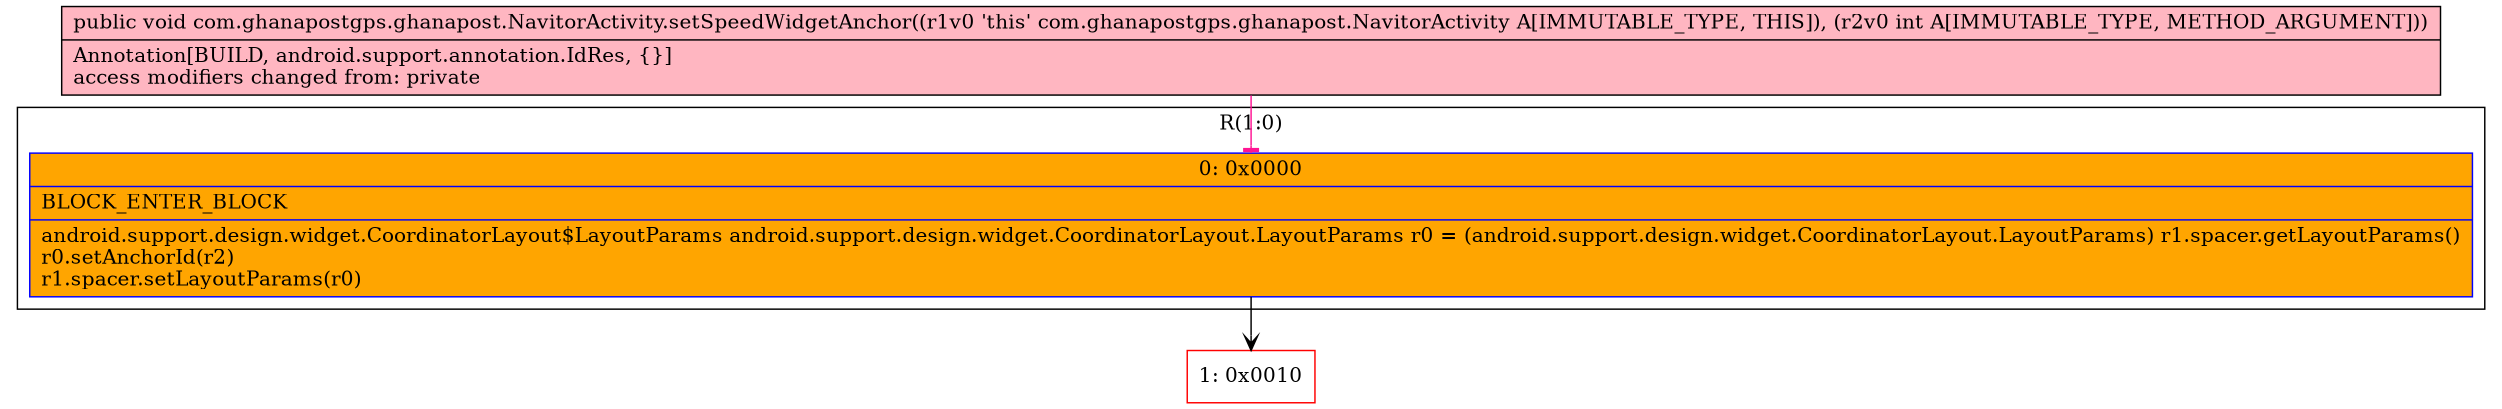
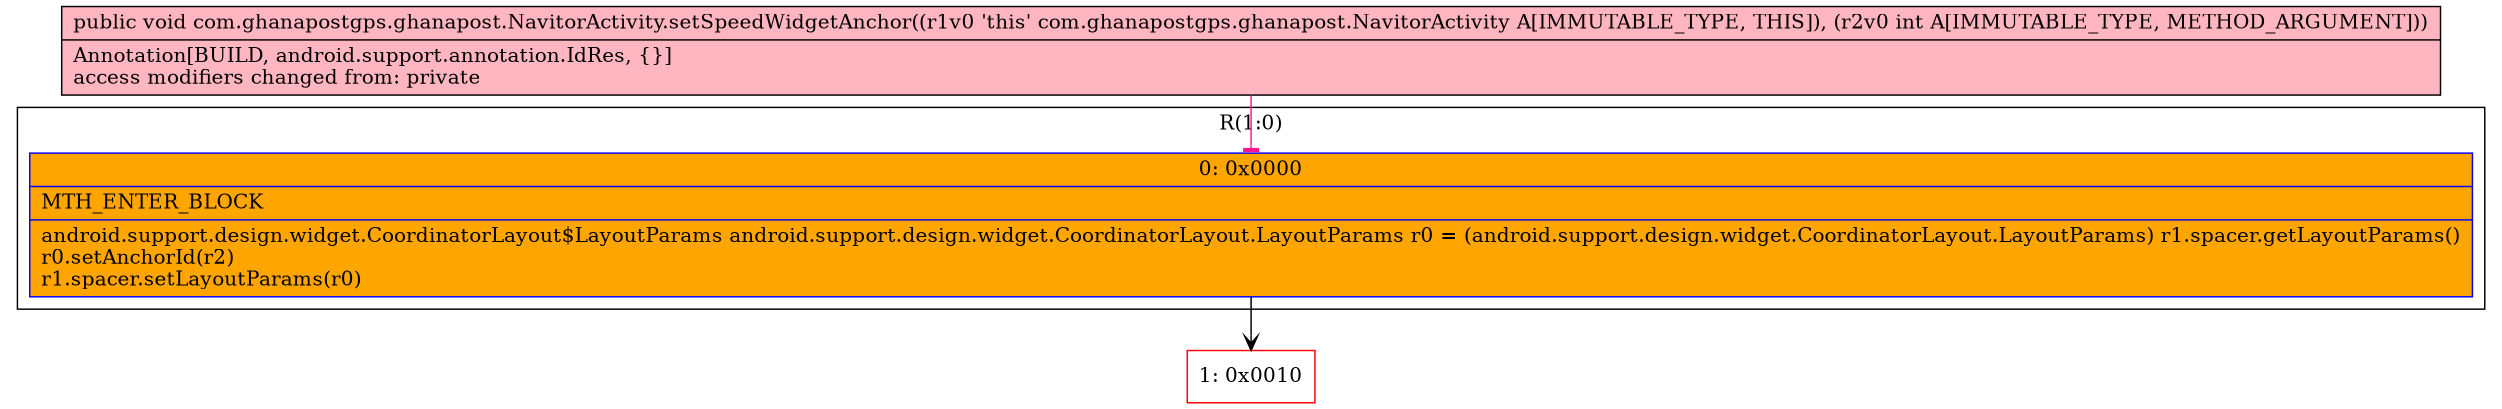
node "0: 0x0000": text "BLOCK_ENTER_BLOCK" -> "MTH_ENTER_BLOCK"
